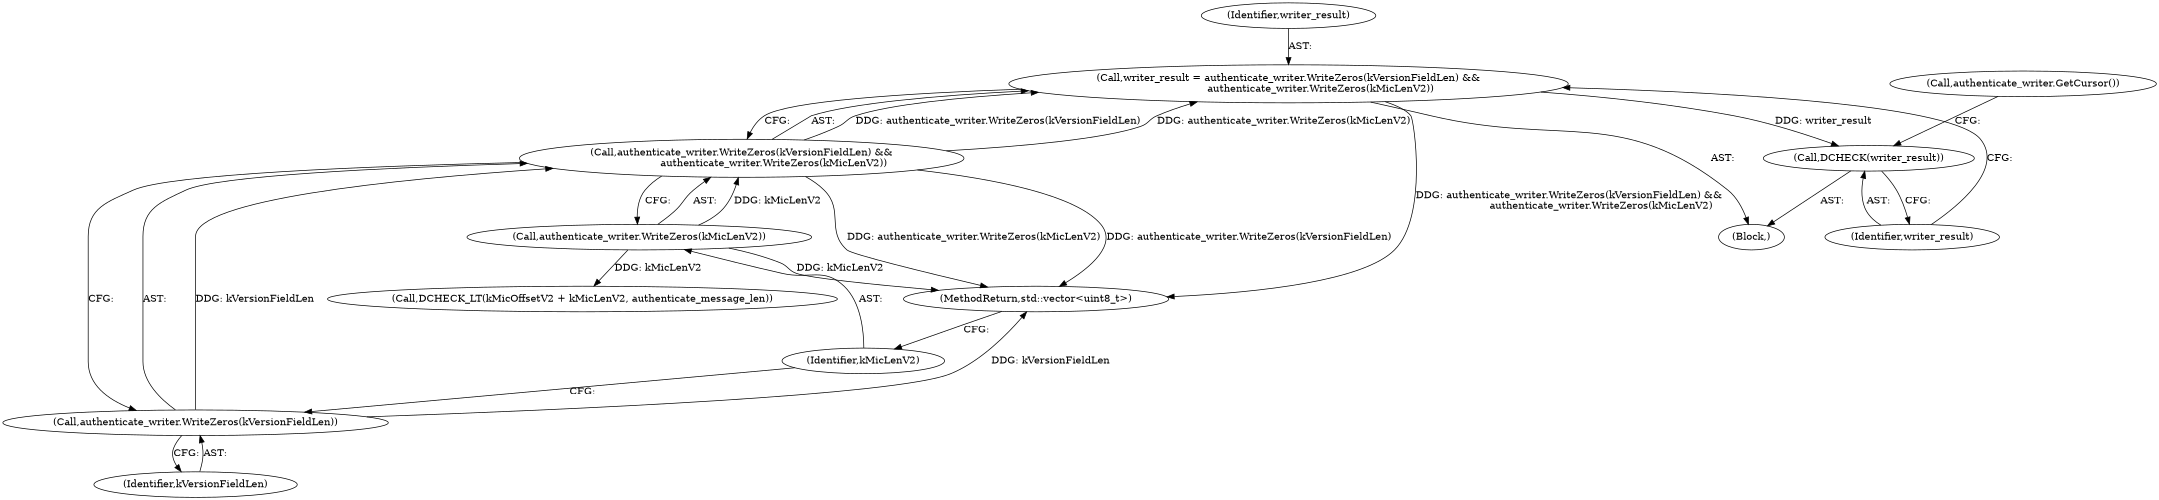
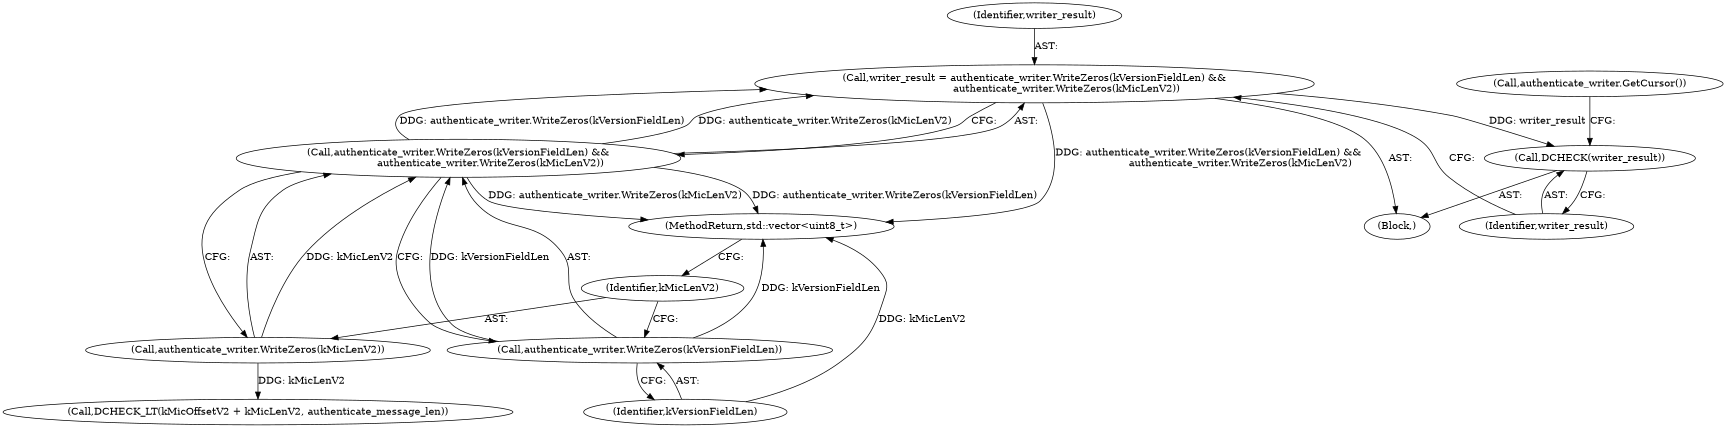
edge "(Call,authenticate_writer.WriteZeros(kMicLenV2))" -> "(MethodReturn,std::vector<uint8_t>)": now "(Identifier,kVersionFieldLen)" -> "(MethodReturn,std::vector<uint8_t>)"
